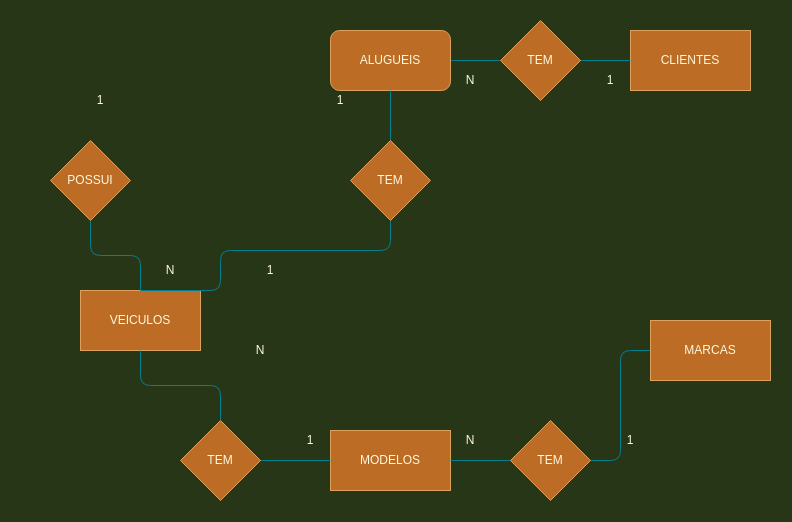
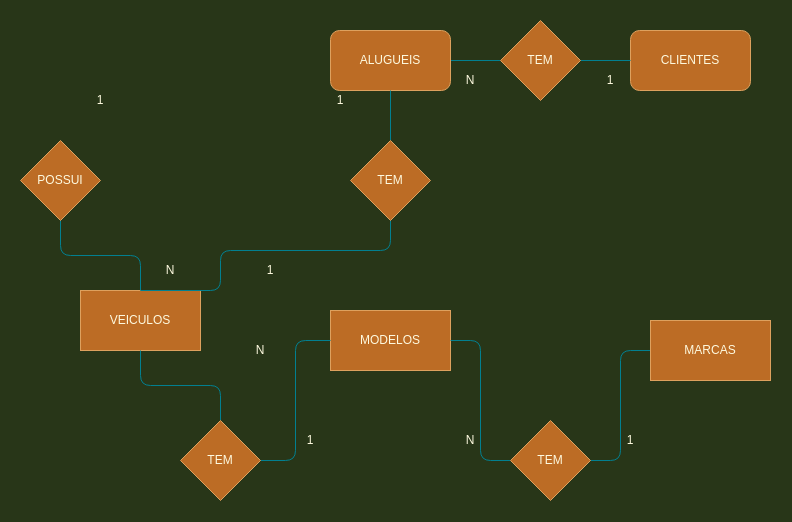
node "CLIENTES": shape rectangle -> rounded rectangle
node "POSSUI": moved (91, 181) -> (61, 181)
node "MODELOS": moved (391, 461) -> (391, 341)
